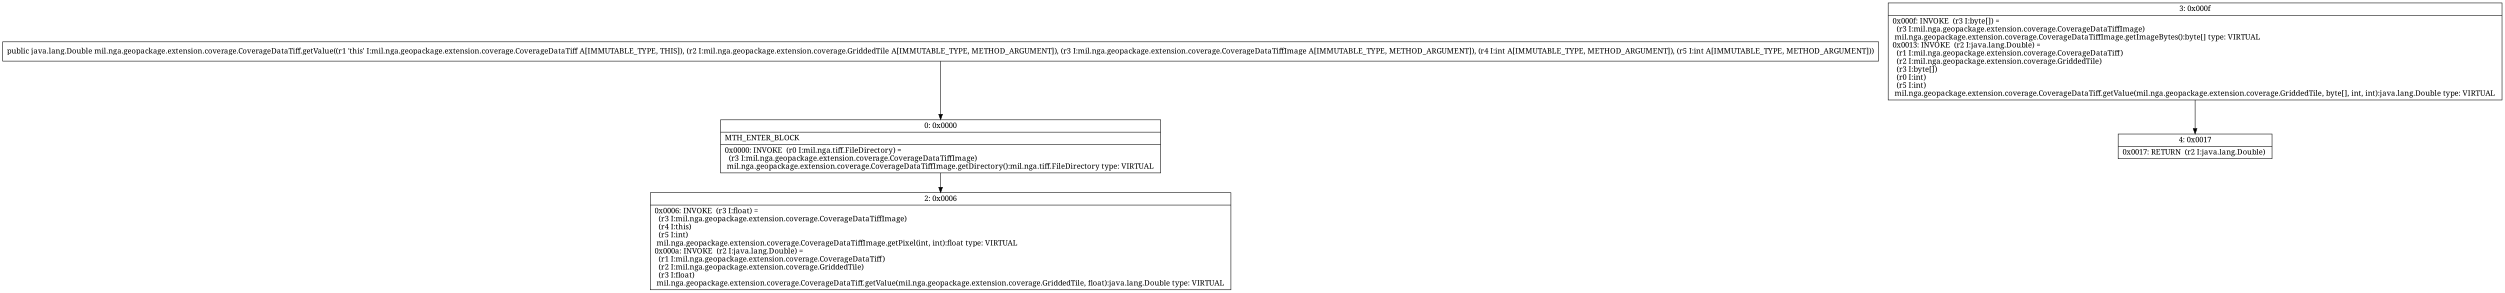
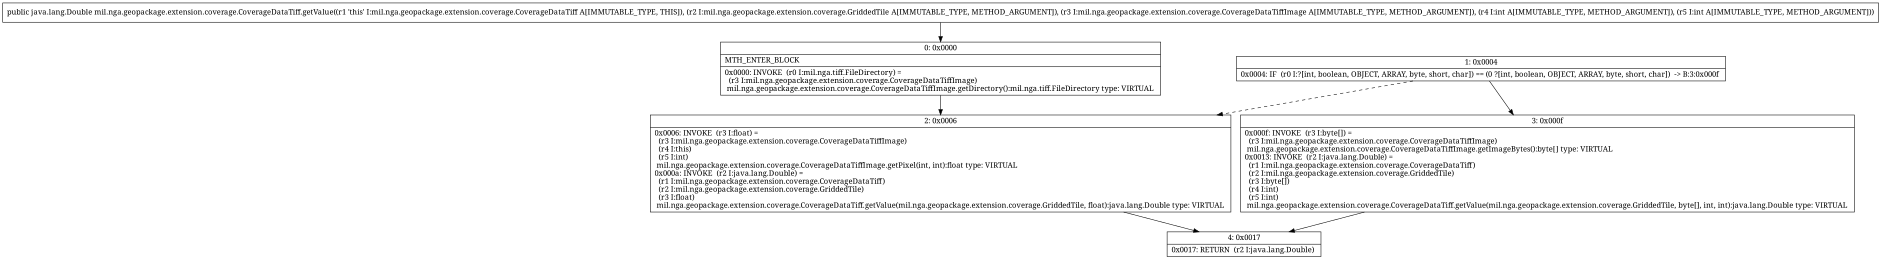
node "1: 0x0004": added
node "3: 0x000f": text "(r0 I:int)" -> "(r4 I:int)"
edge "2: 0x0006" -> "4: 0x0017": added
